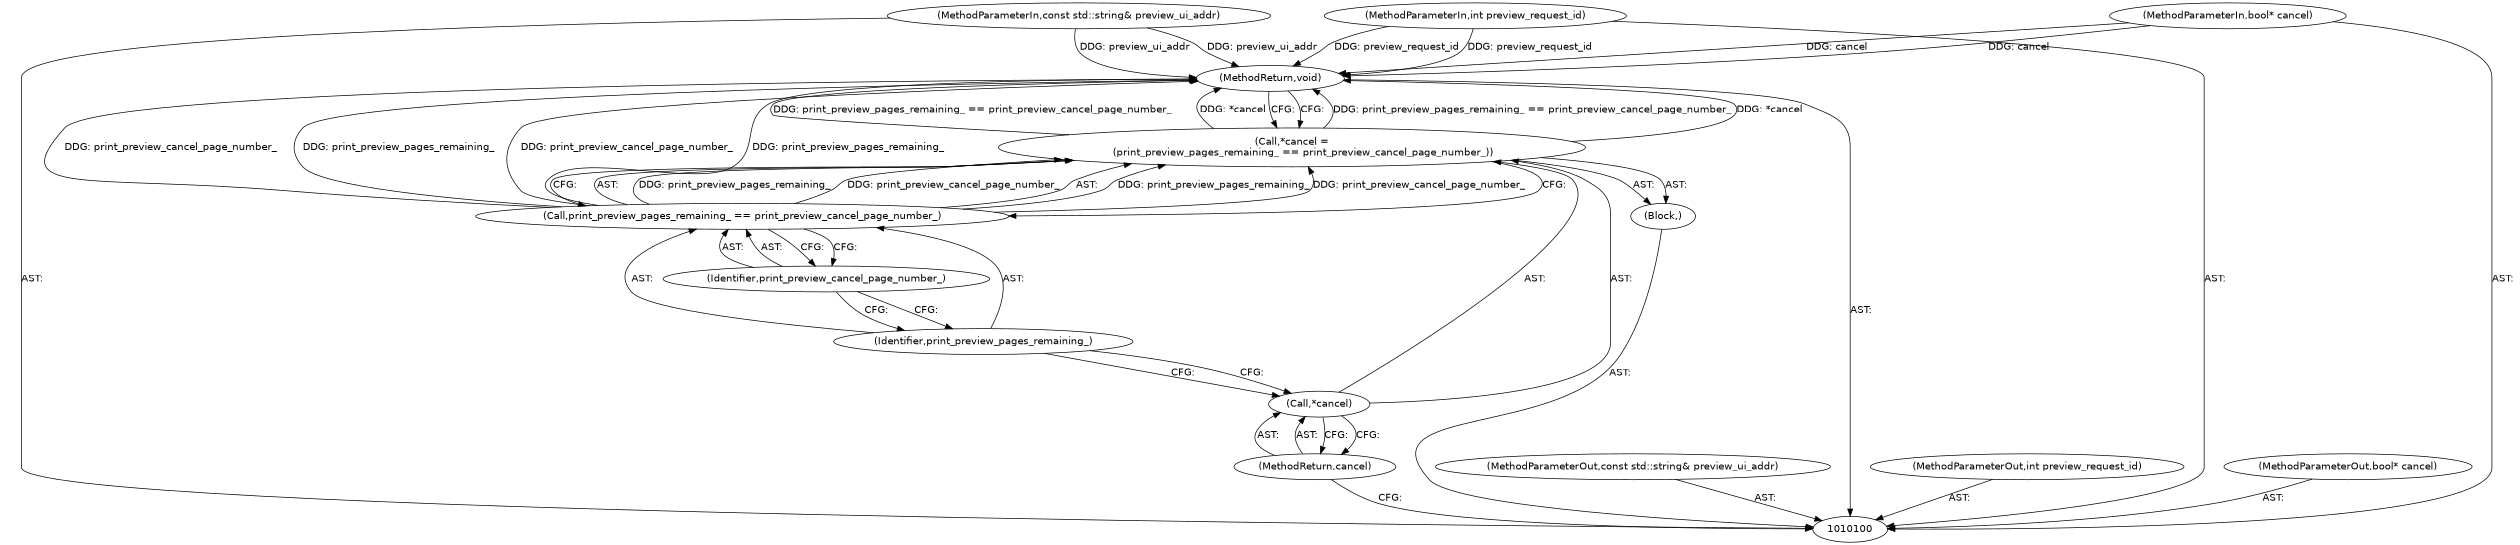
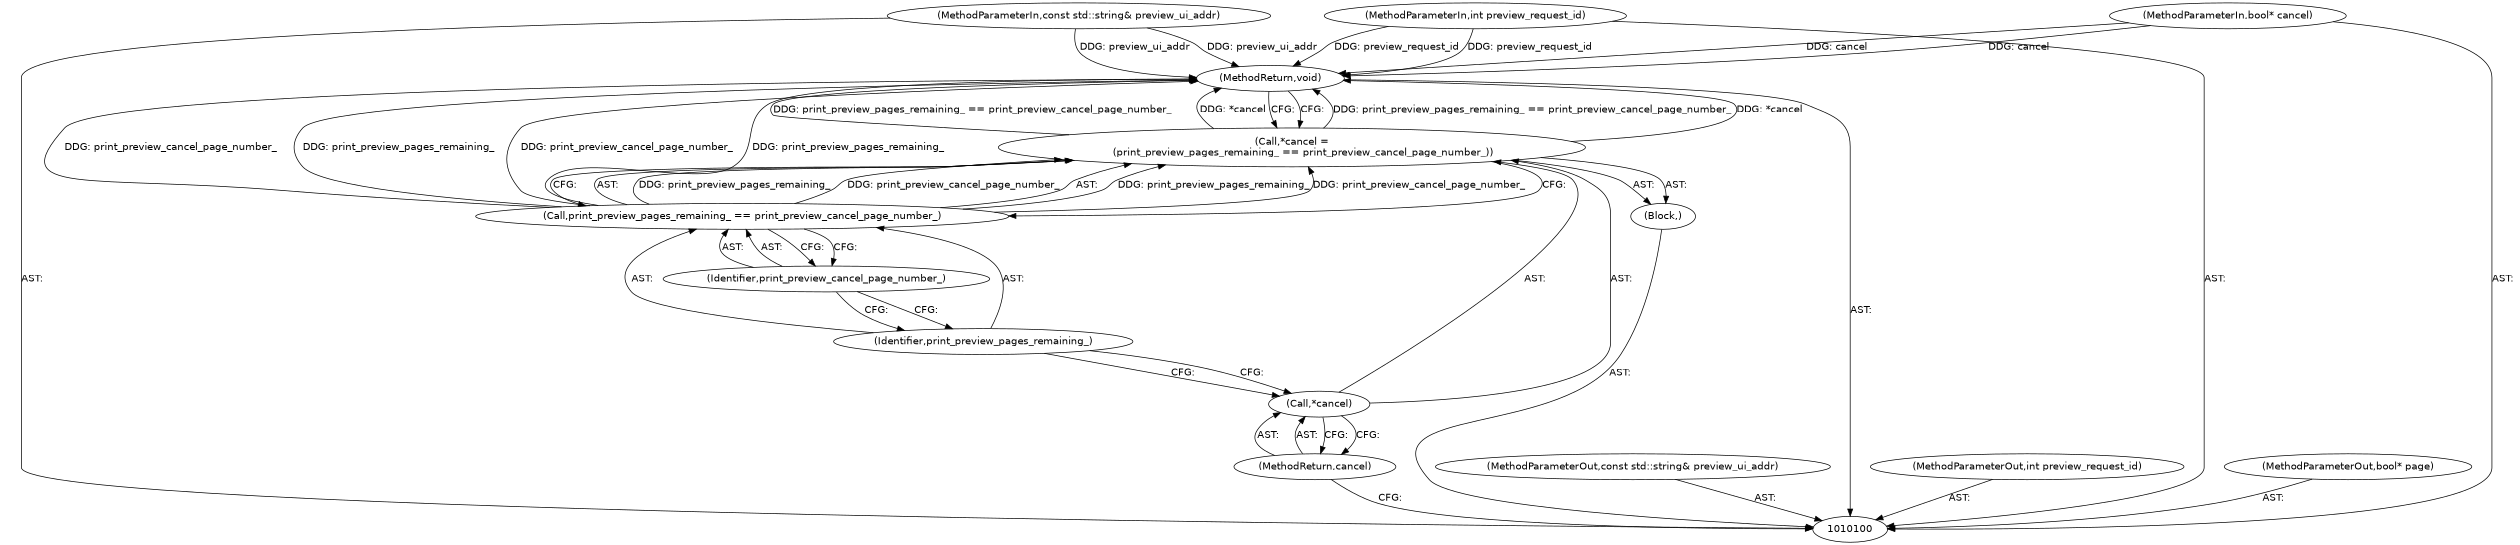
node "(MethodParameterOut,bool* cancel)": label "(MethodParameterOut,bool* cancel)" -> "(MethodParameterOut,bool* page)"
